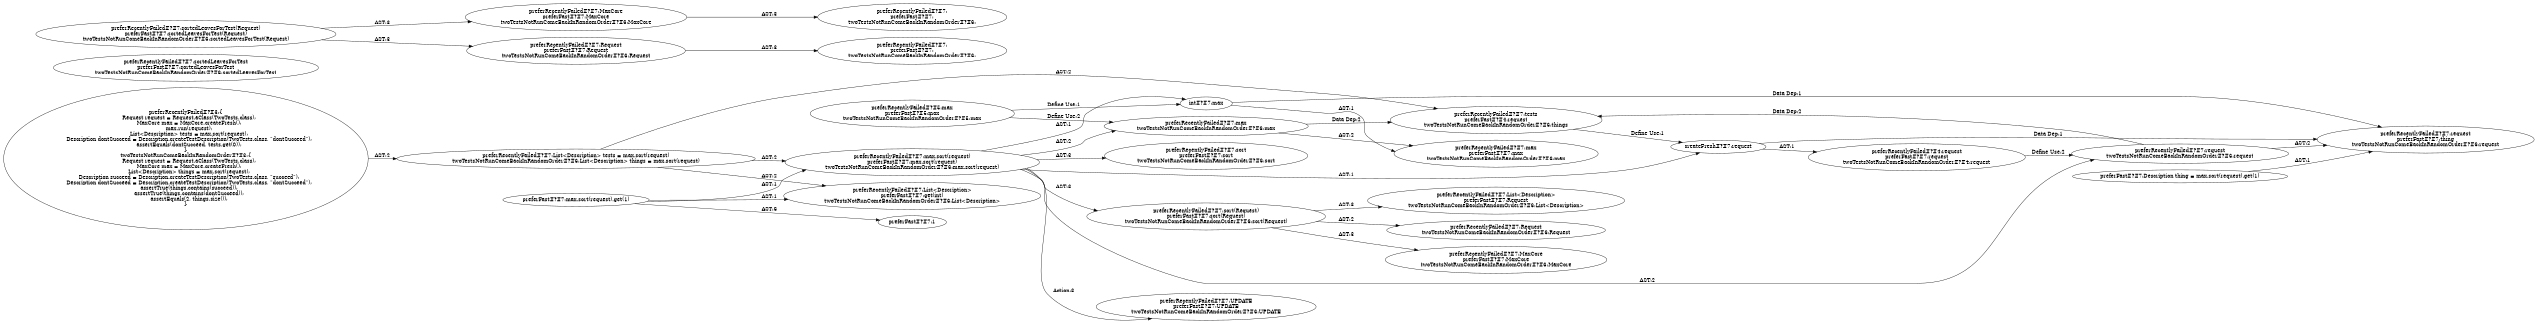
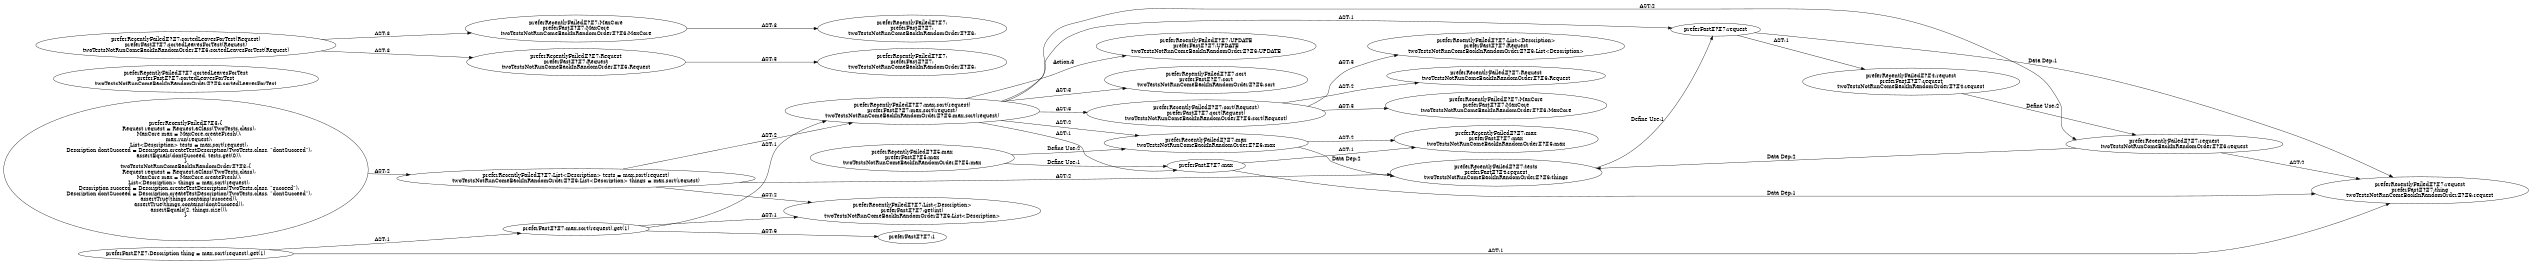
node "int#?#7:max": label "int#?#7:max" -> "preferFast#?#7:max"
node "createFresh#?#7:request": label "createFresh#?#7:request" -> "preferFast#?#7:request"
edge "preferFast#?#7:Description thing = max.sort(request).get(1)" -> "preferFast#?#7:max.sort(request).get(1)": added, label "AST:1"
